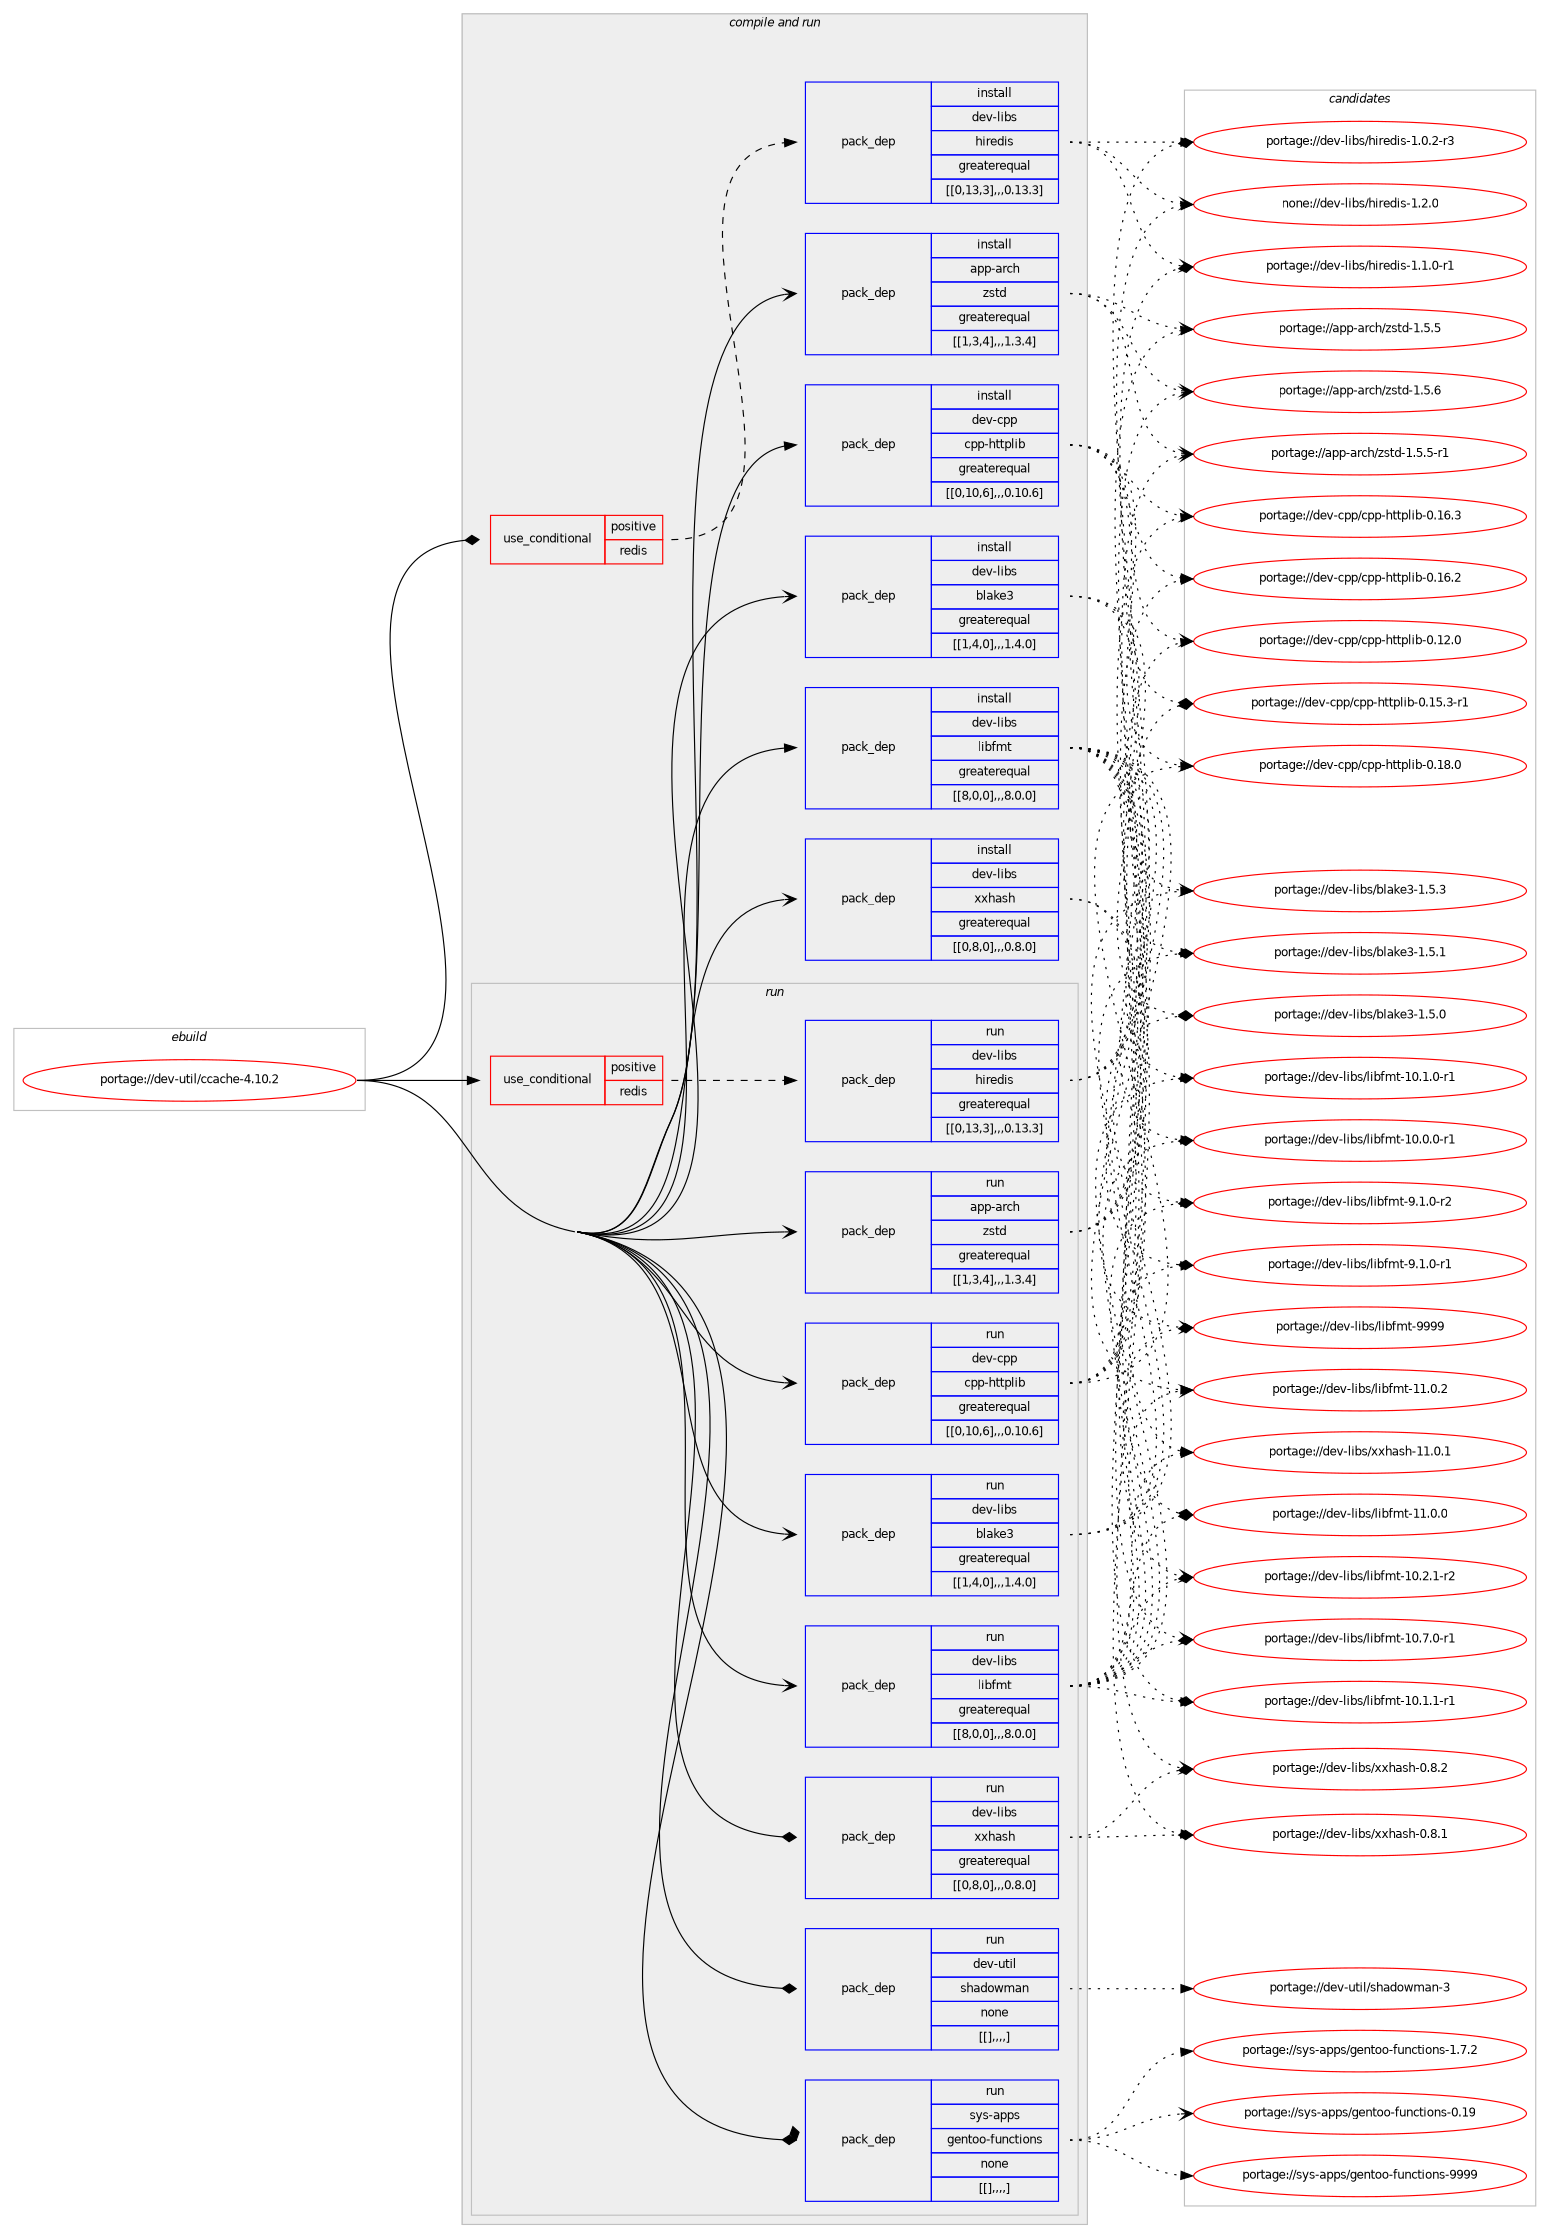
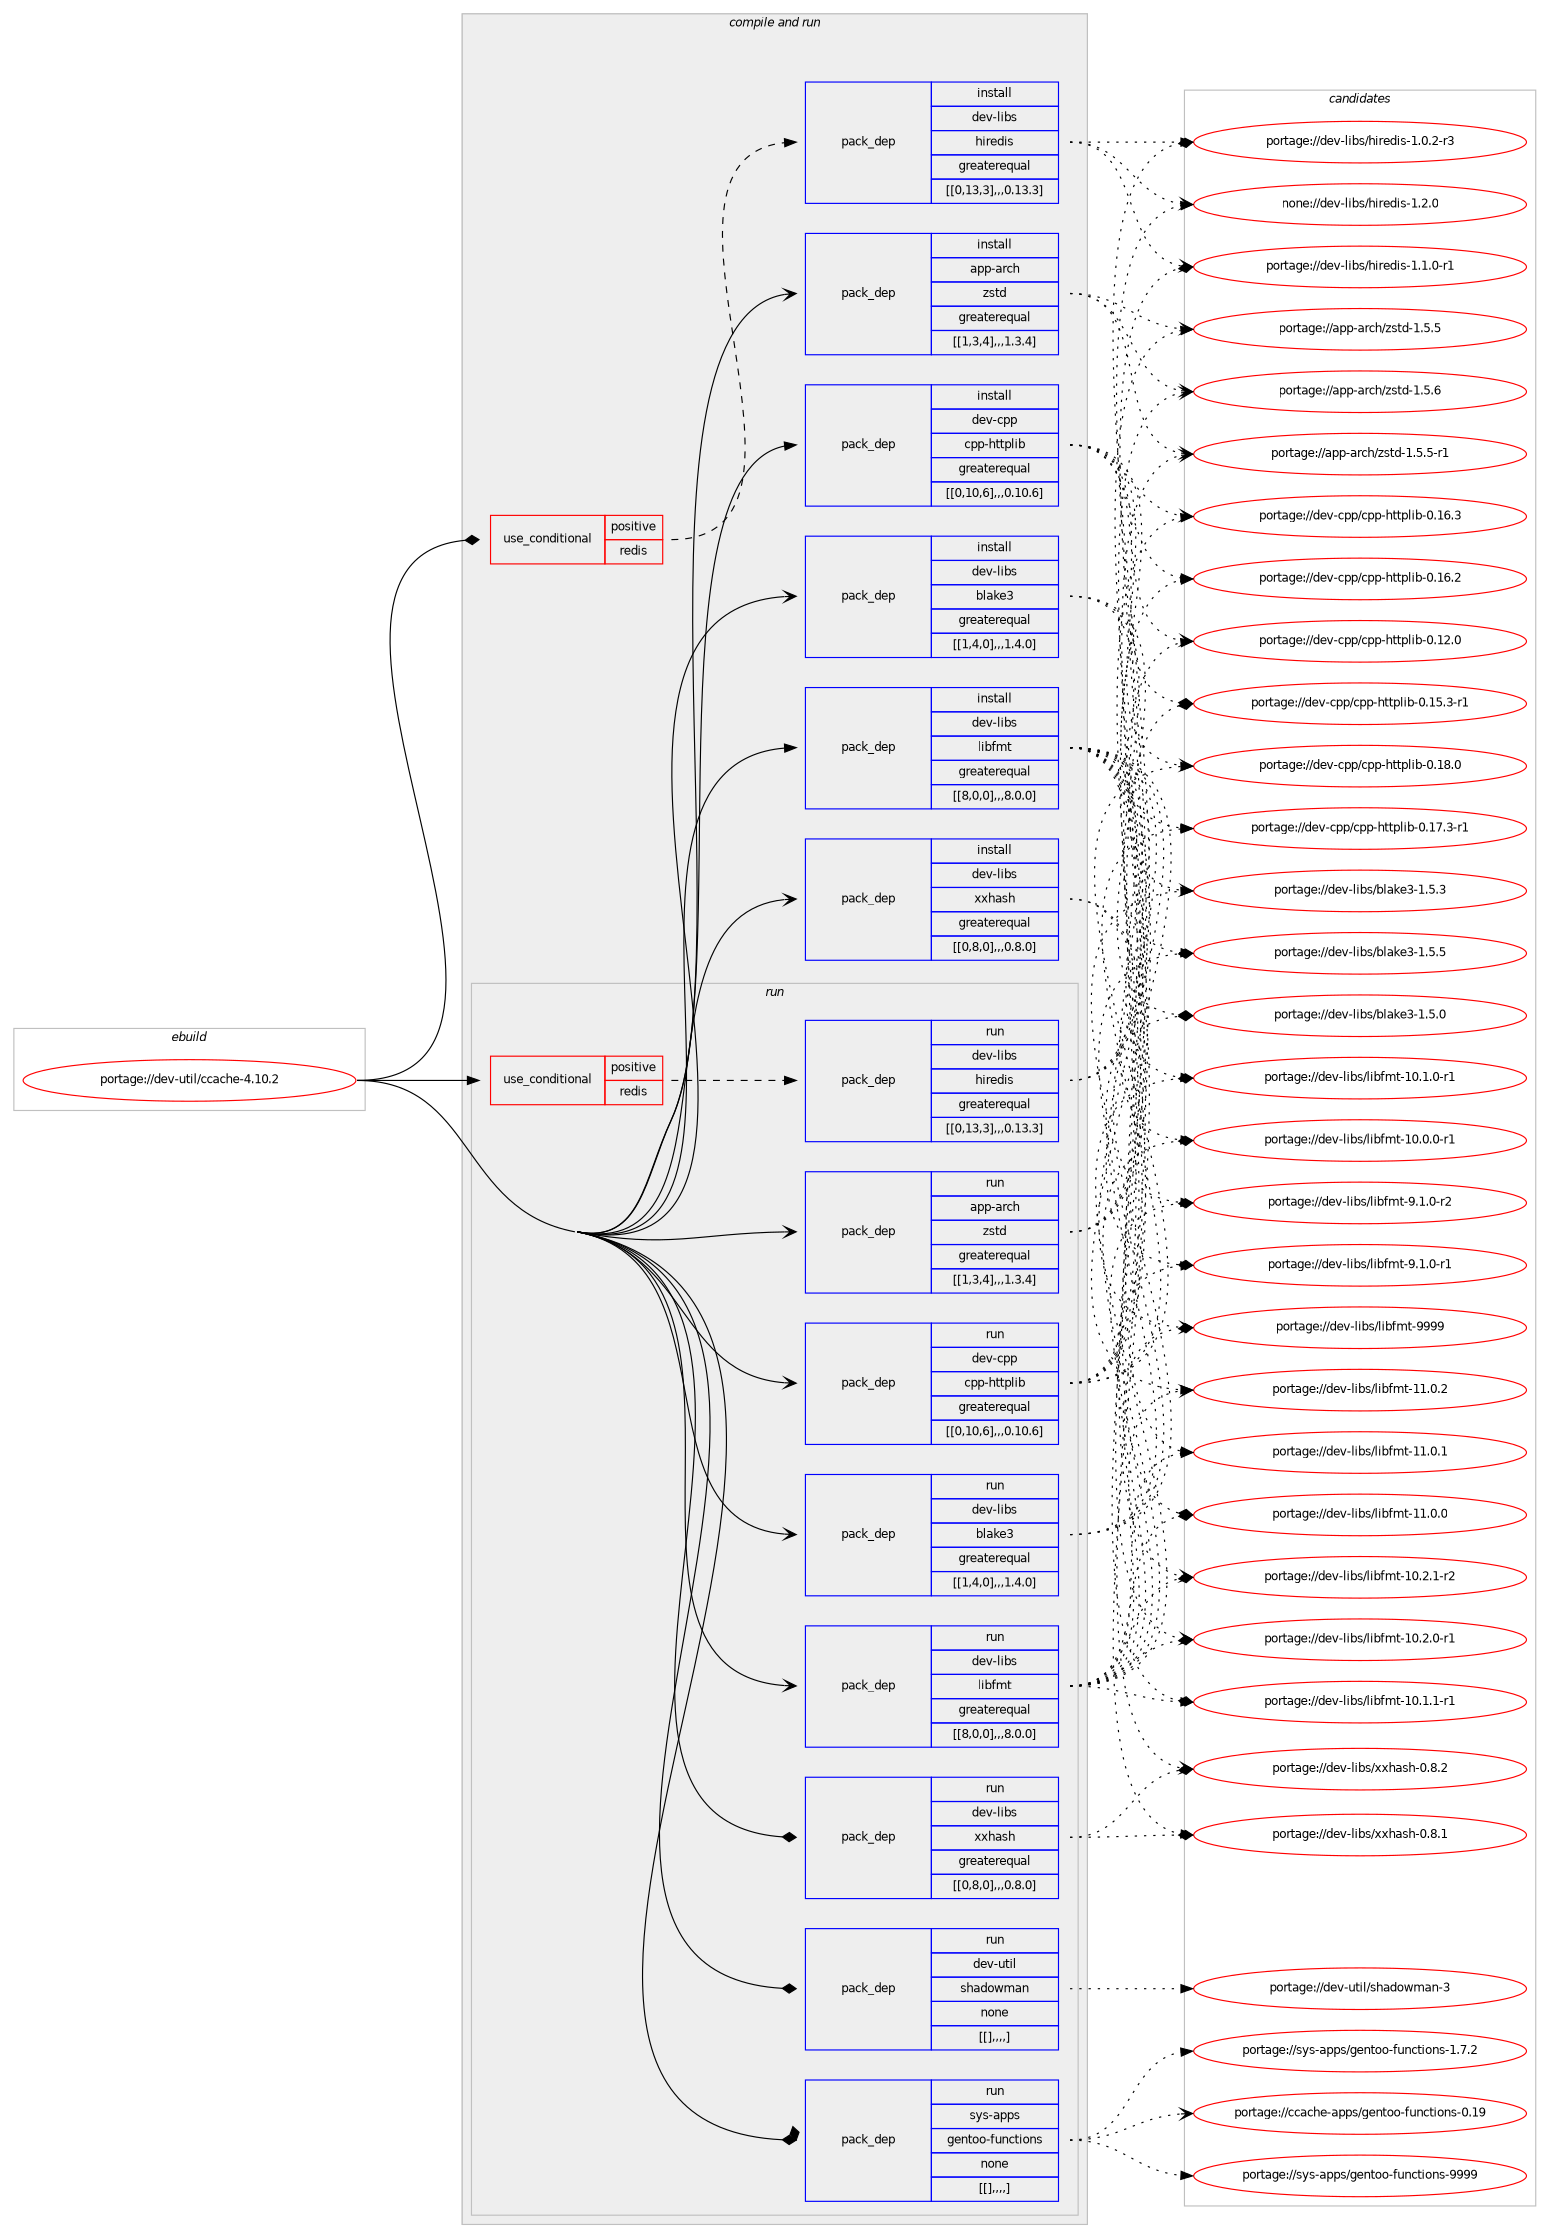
node "portage://dev-cpp/cpp-httplib-0.17.3-r1": added
node "portage://dev-libs/blake3-1.5.1": label "portage://dev-libs/blake3-1.5.1" -> "portage://dev-libs/blake3-1.5.5"
node "portage://dev-libs/xxhash-11.0.1": label "portage://dev-libs/xxhash-11.0.1" -> "portage://dev-libs/libfmt-11.0.1"
node "portage://dev-libs/libfmt-10.7.0-r1": label "portage://dev-libs/libfmt-10.7.0-r1" -> "portage://dev-libs/libfmt-10.2.0-r1"
node "portage://sys-apps/gentoo-functions-0.19": label "portage://sys-apps/gentoo-functions-0.19" -> "portage://ccache-apps/gentoo-functions-0.19"
